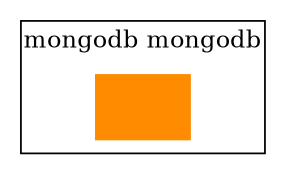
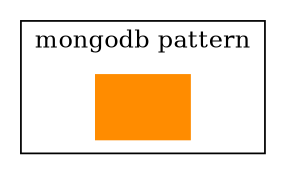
cluster "mongodb mongodb": label "mongodb mongodb" -> "mongodb pattern"
